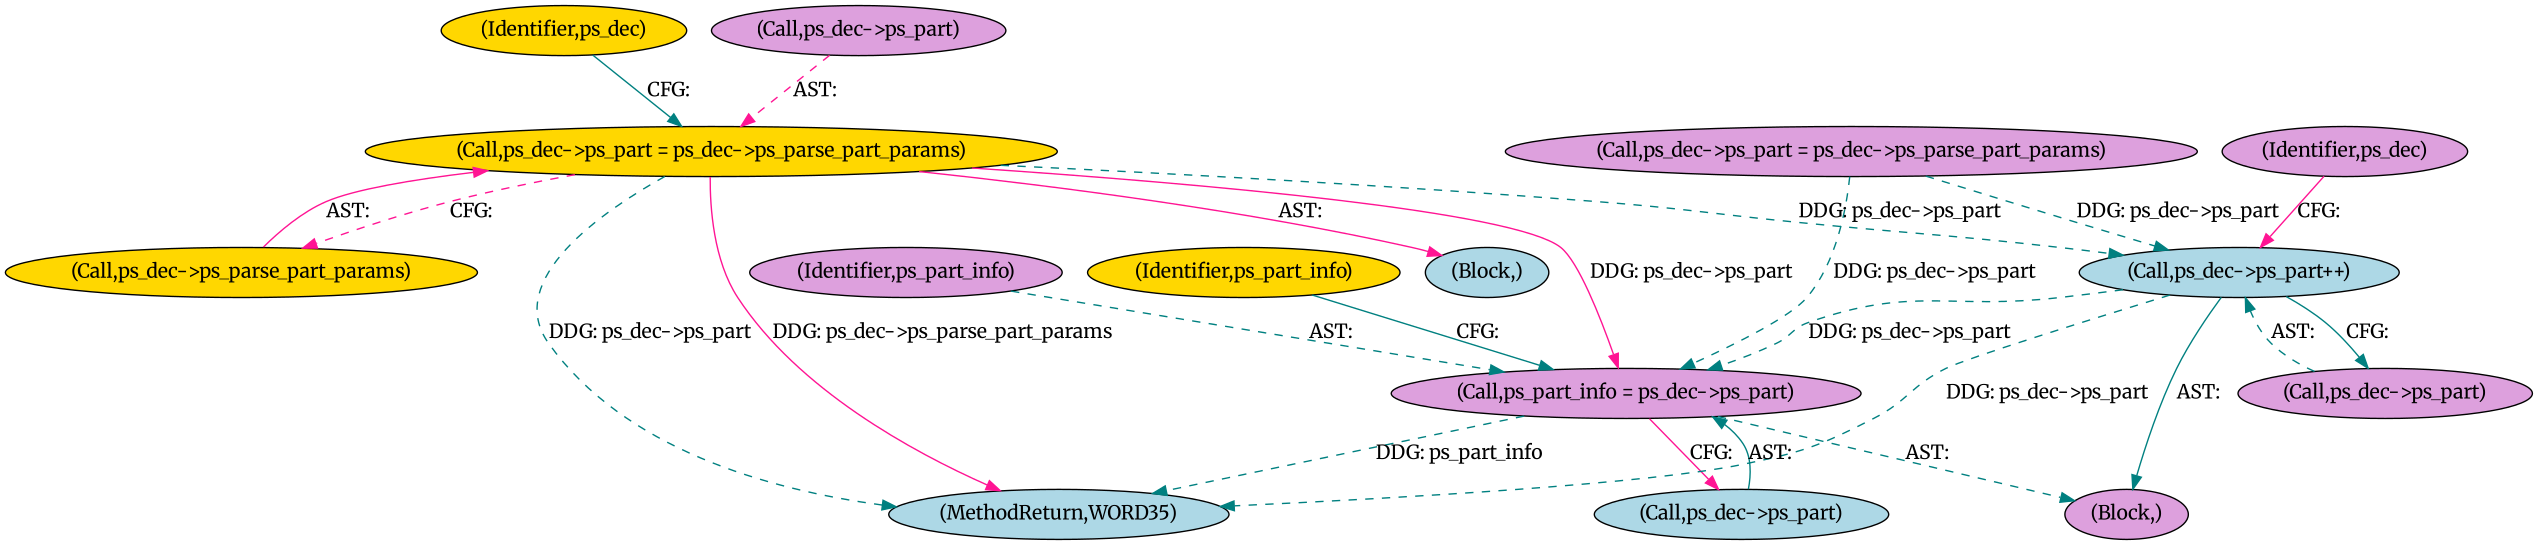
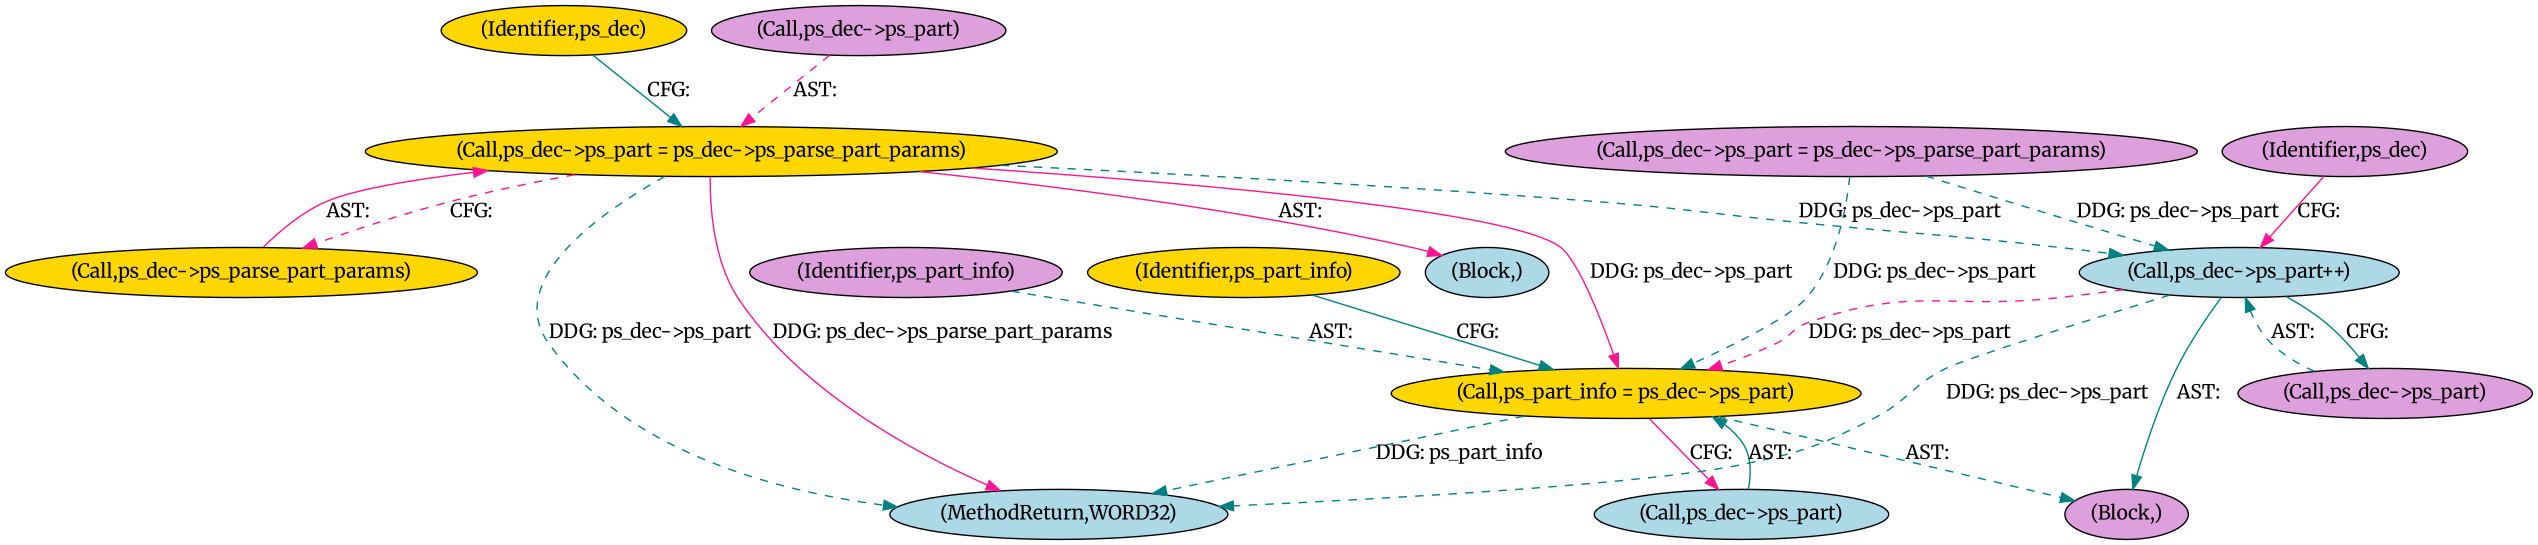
edge "(Call,ps_dec->ps_part++)" -> "(Call,ps_part_info = ps_dec->ps_part)": color teal -> deeppink
node "(Call,ps_part_info = ps_dec->ps_part)": fillcolor plum -> gold
node "(MethodReturn,WORD35)": label "(MethodReturn,WORD35)" -> "(MethodReturn,WORD32)"
